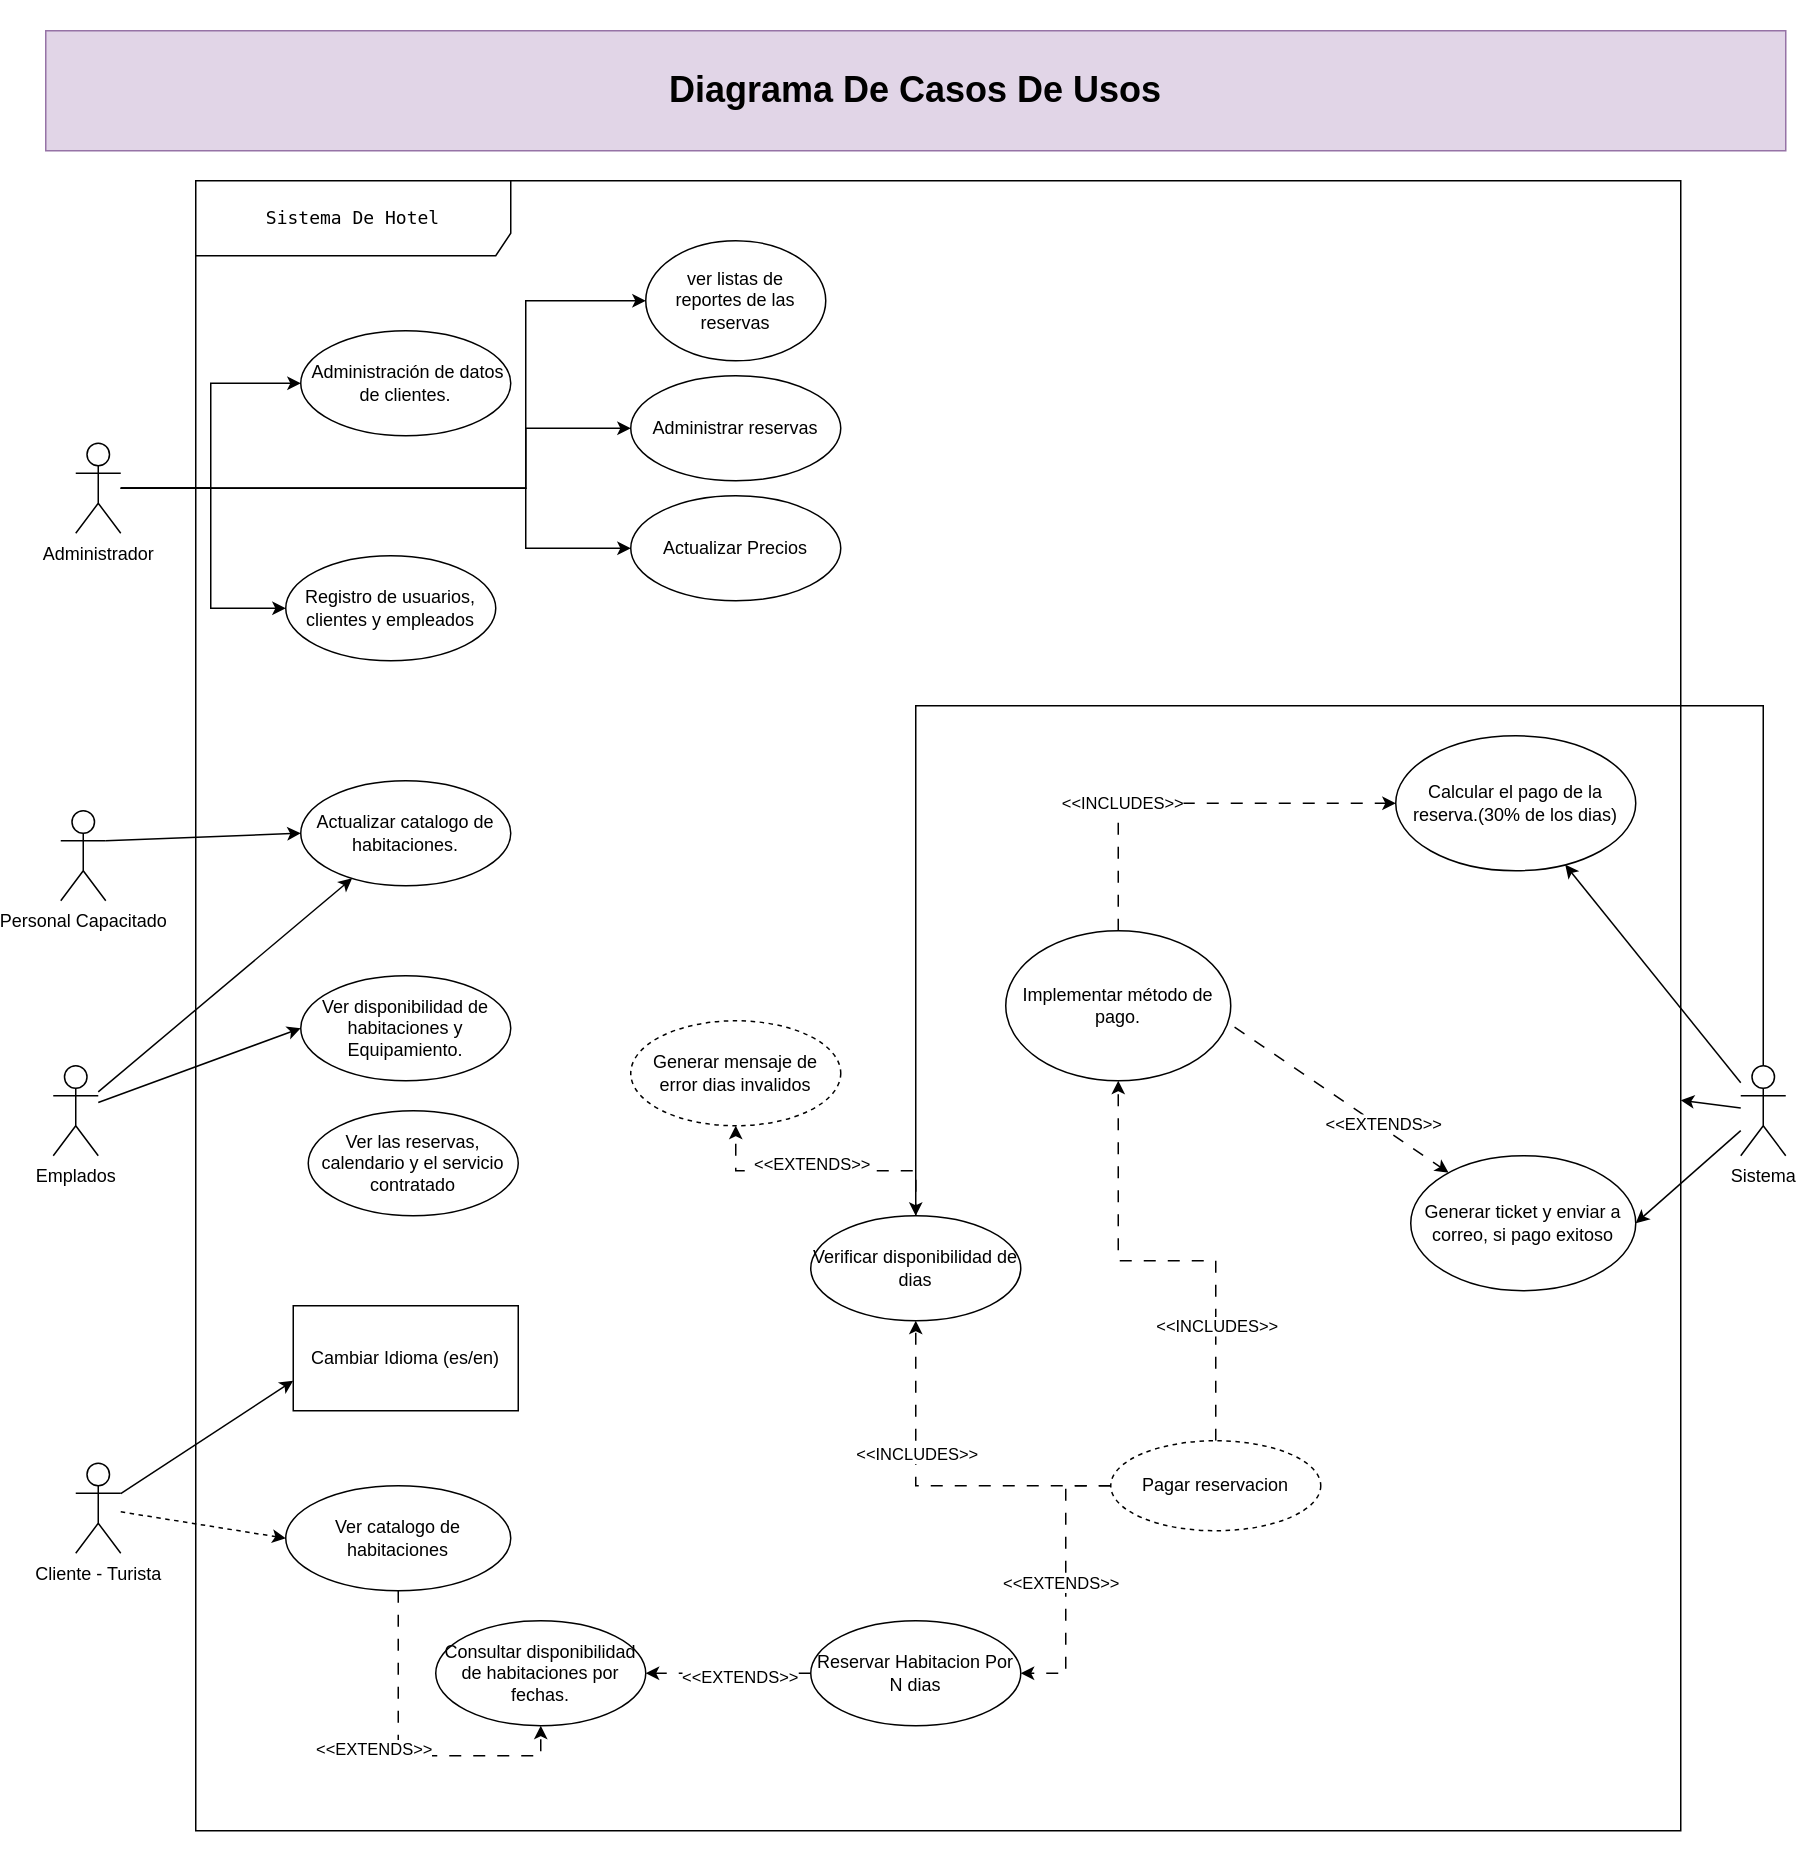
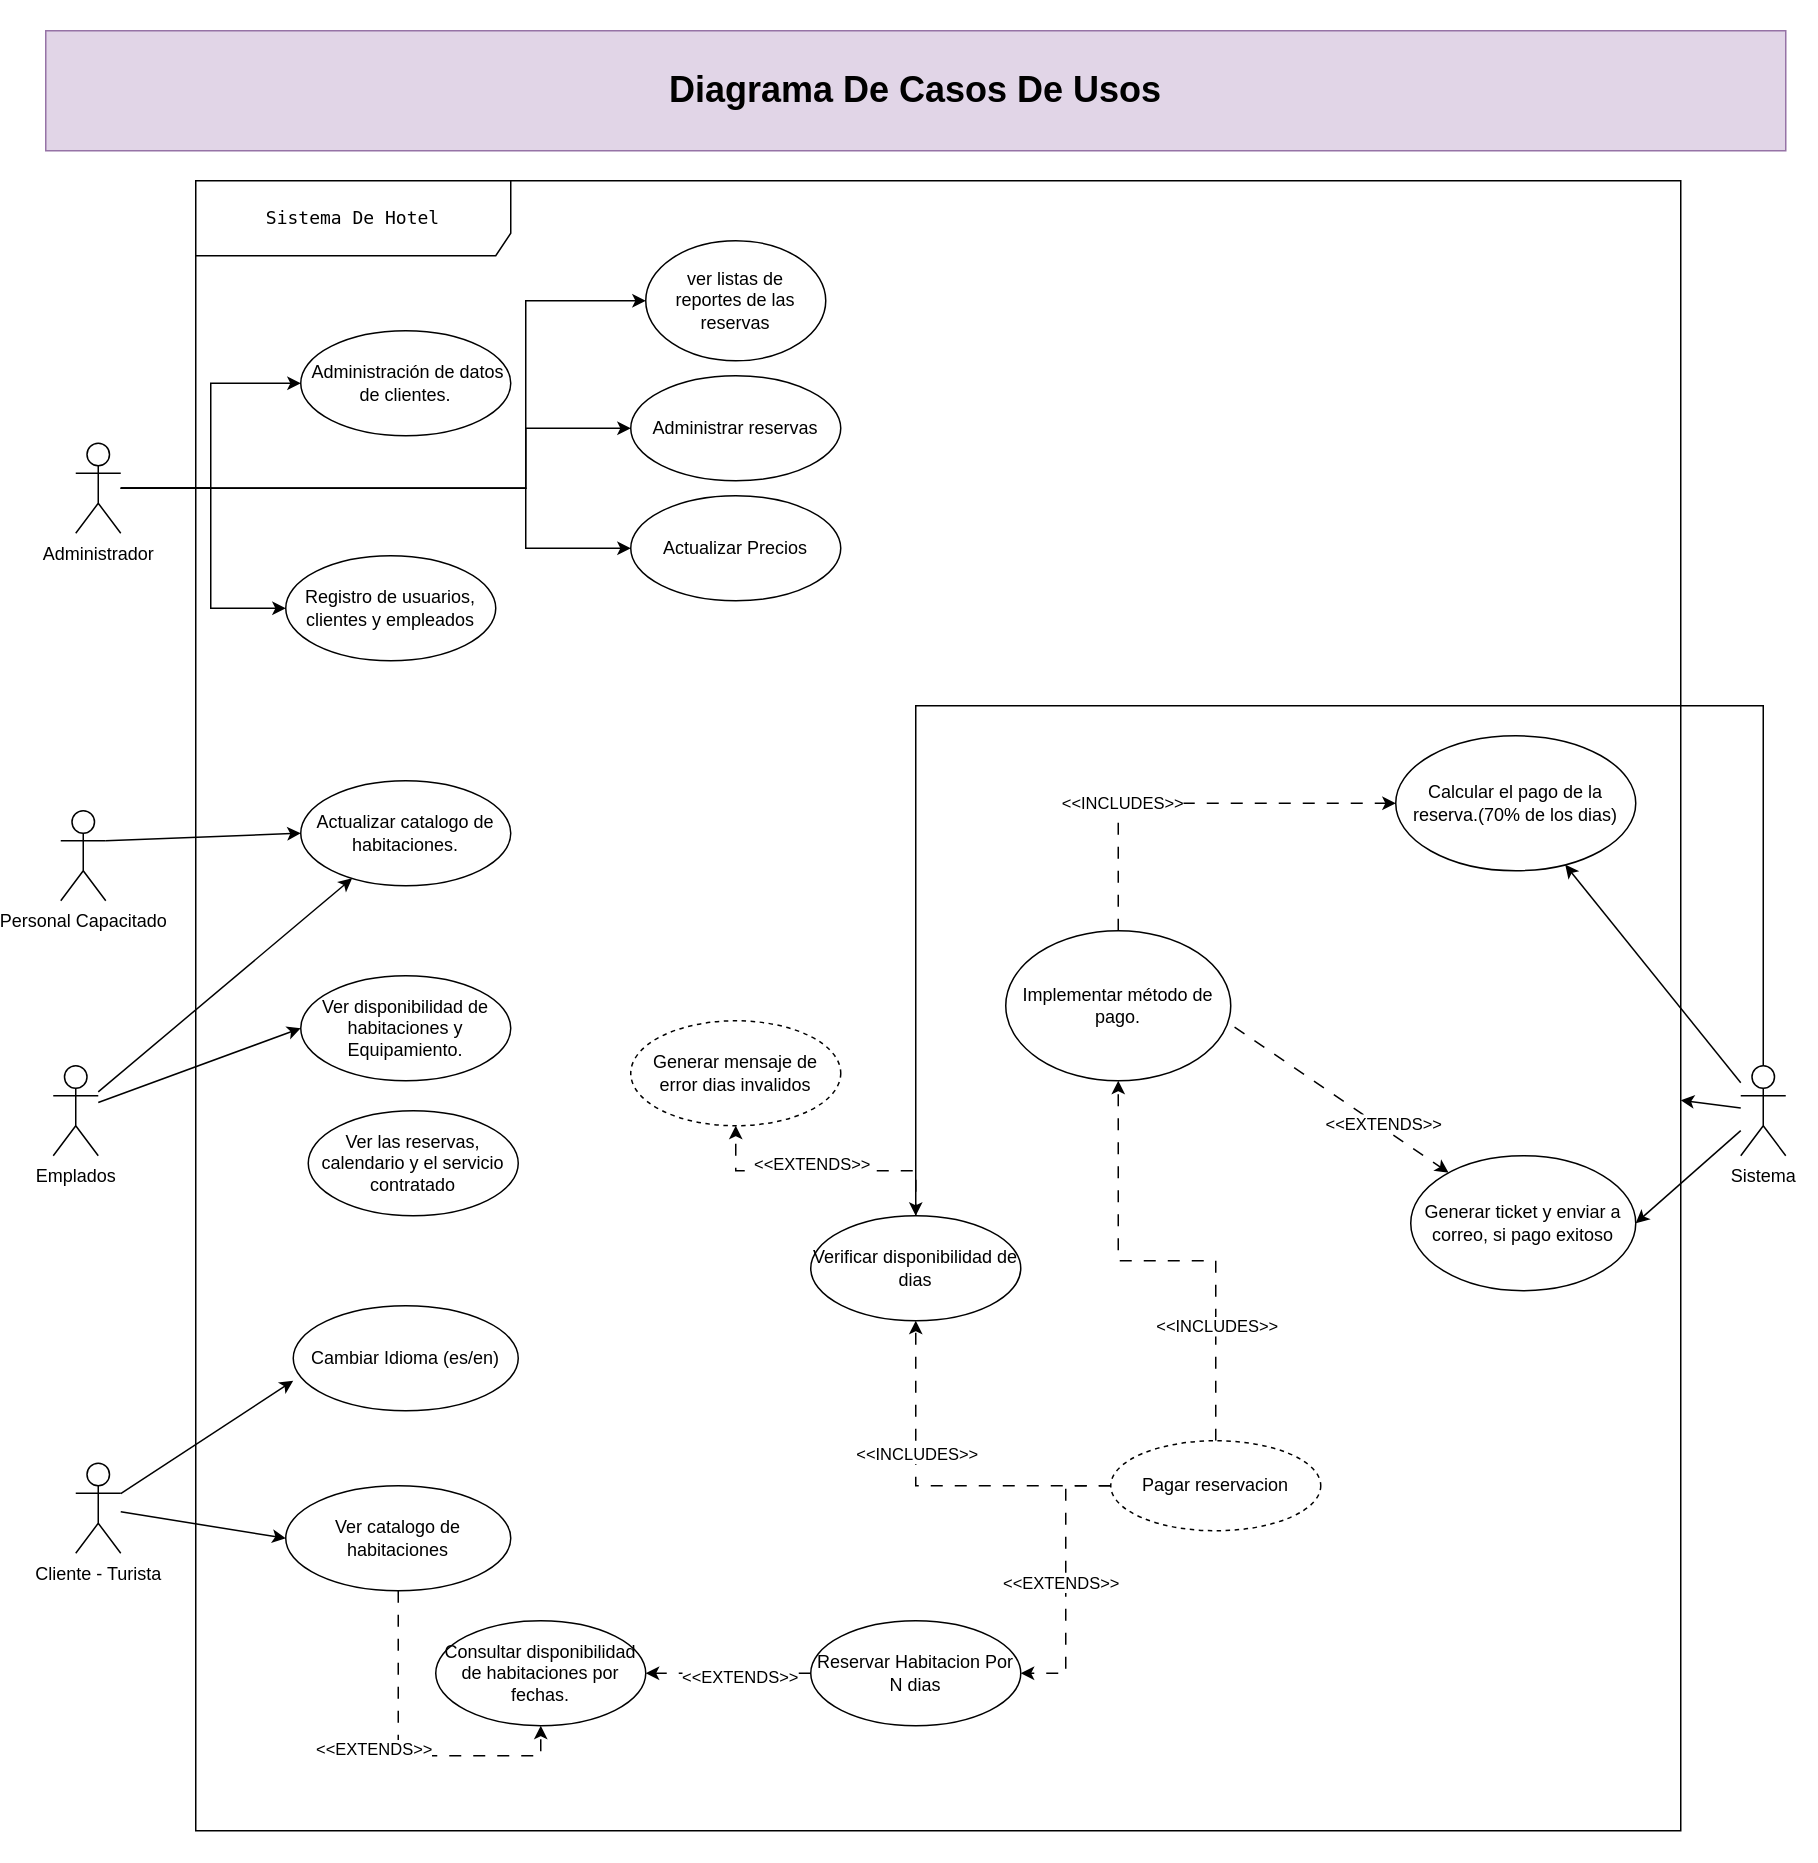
node "Calcular el pago de la reserva.(30% de los dias)": label "Calcular el pago de la reserva.(30% de los dias)" -> "Calcular el pago de la reserva.(70% de los dias)"
node "Cambiar Idioma (es/en)": shape rectangle -> ellipse
edge "Cliente - Turista" -> "Ver catalogo de habitaciones": style dashed -> solid
